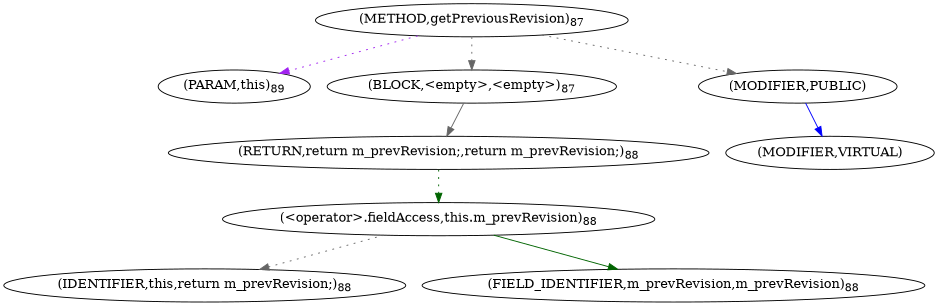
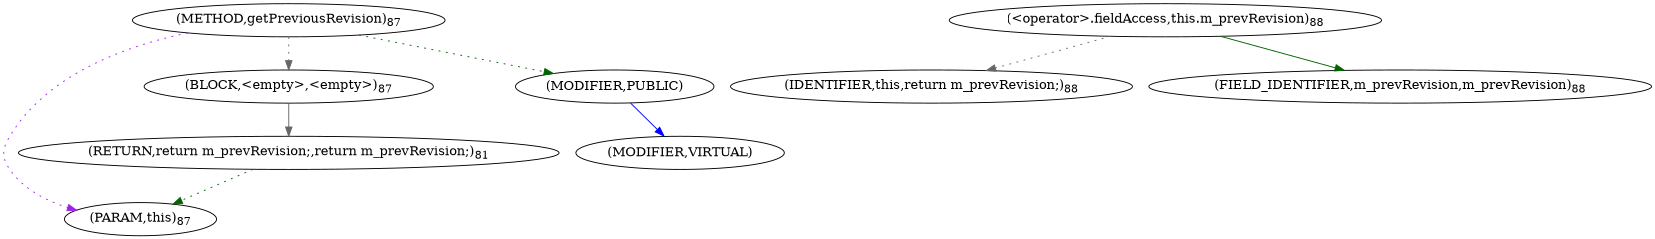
edge "(METHOD,getPreviousRevision)" -> "(MODIFIER,PUBLIC)": color gray40 -> darkgreen
node "(PARAM,this)": text "89" -> "87"
node "(RETURN,return m_prevRevision;,return m_prevRevision;)": text "88" -> "81"
edge "(RETURN,return m_prevRevision;,return m_prevRevision;)" -> "(<operator>.fieldAccess,this.m_prevRevision)": now "(RETURN,return m_prevRevision;,return m_prevRevision;)" -> "(PARAM,this)"
